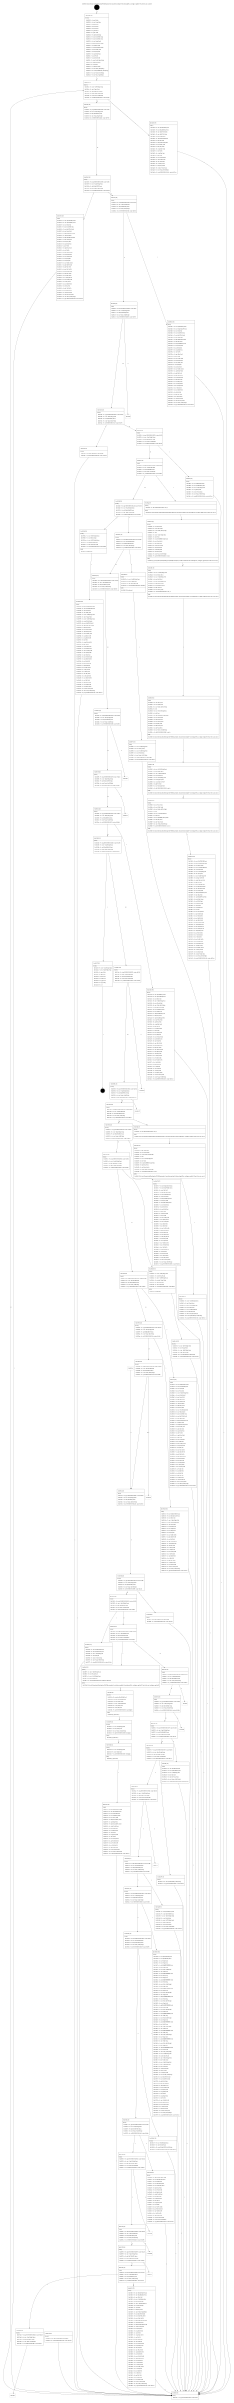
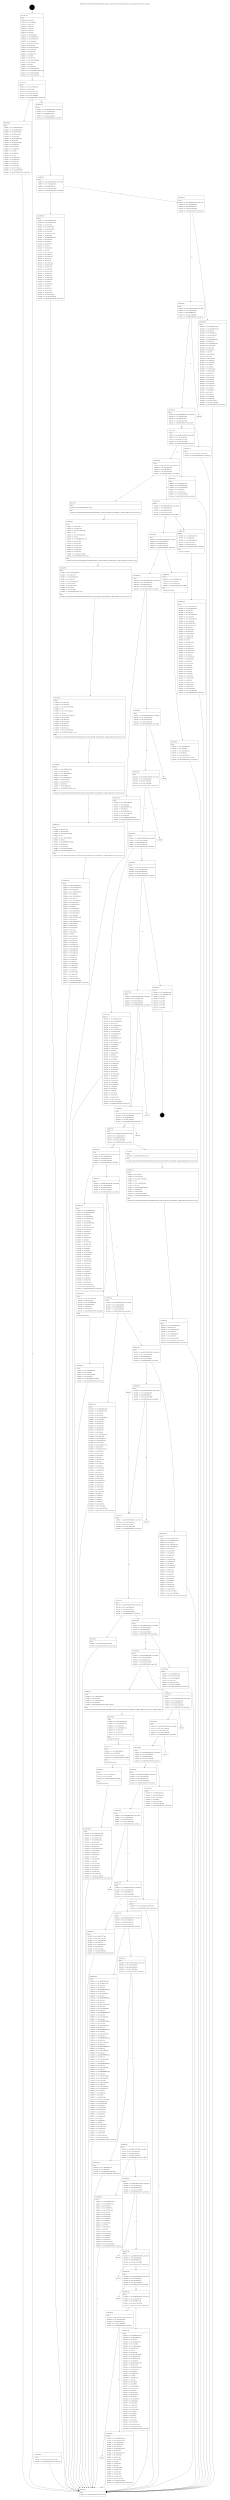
node "0x403c56 [42]": added
node "0x403f8e [91]": added
